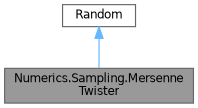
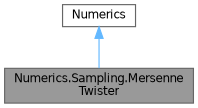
node "Random": label "Random" -> "Numerics"
